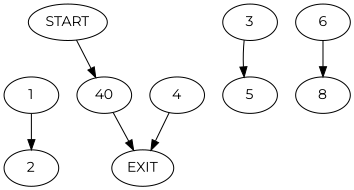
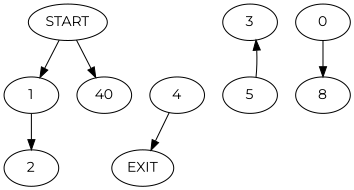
node "6": label "6" -> "0"
edge "3" -> "5": reversed
edge "START" -> "1": added
edge "40" -> "EXIT": removed
